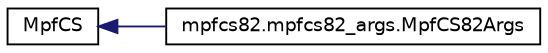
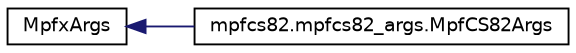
node "MpfCS": label "MpfCS" -> "MpfxArgs"
